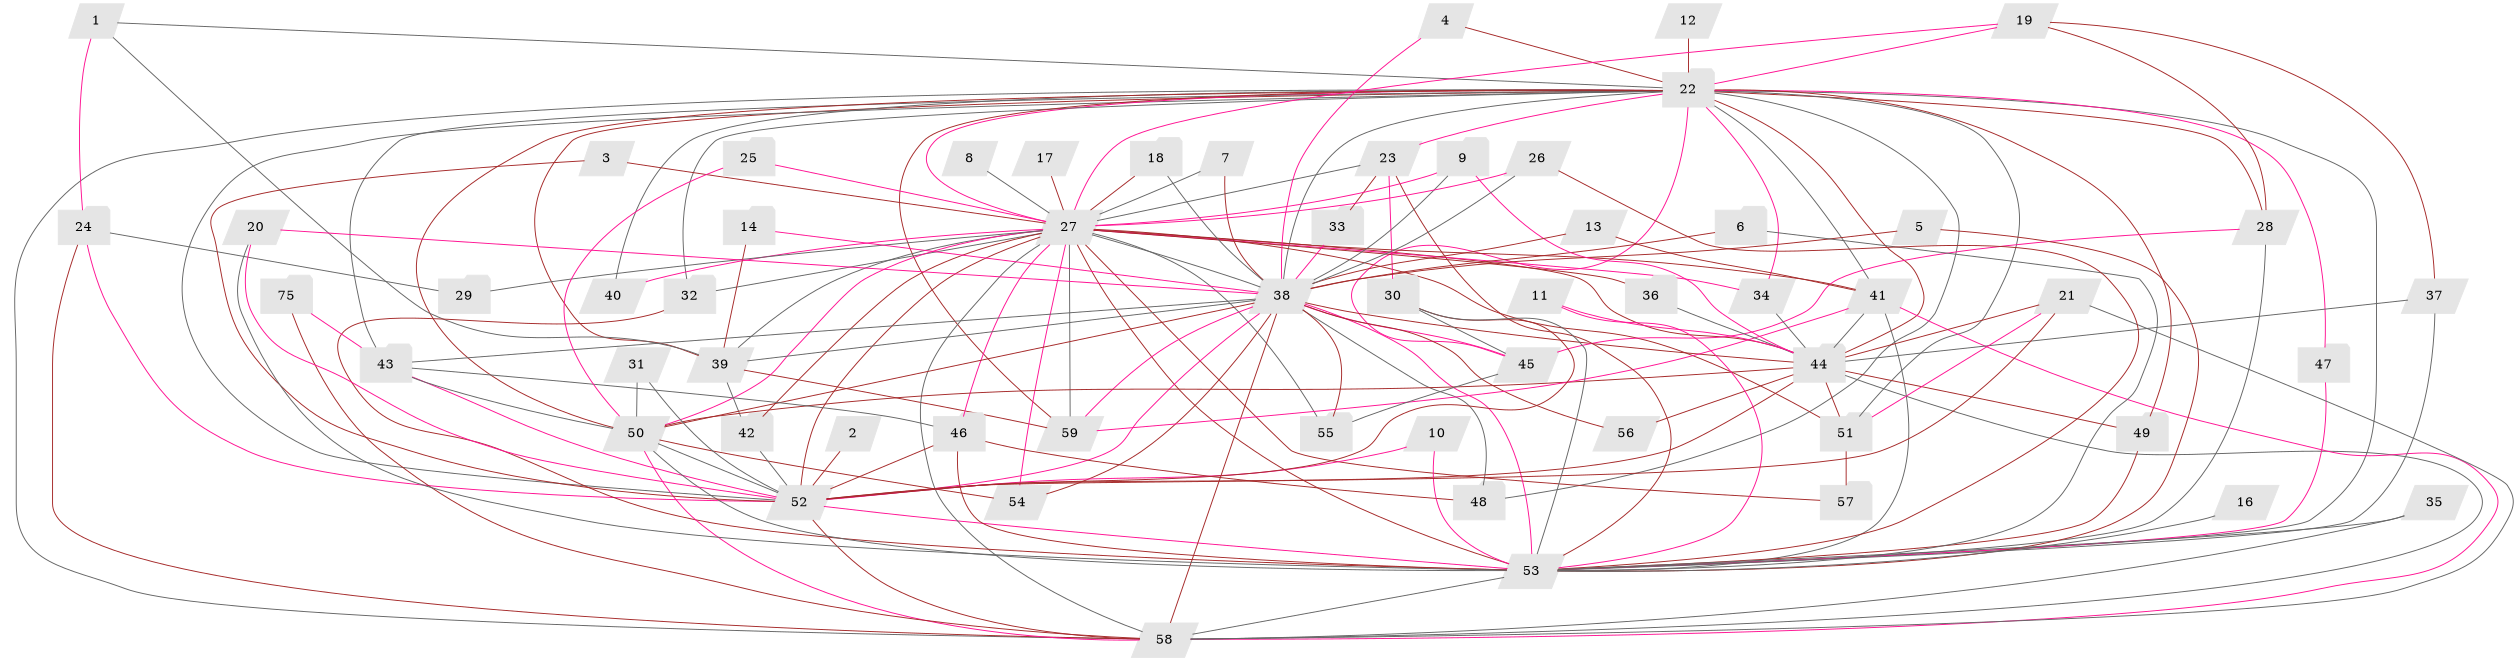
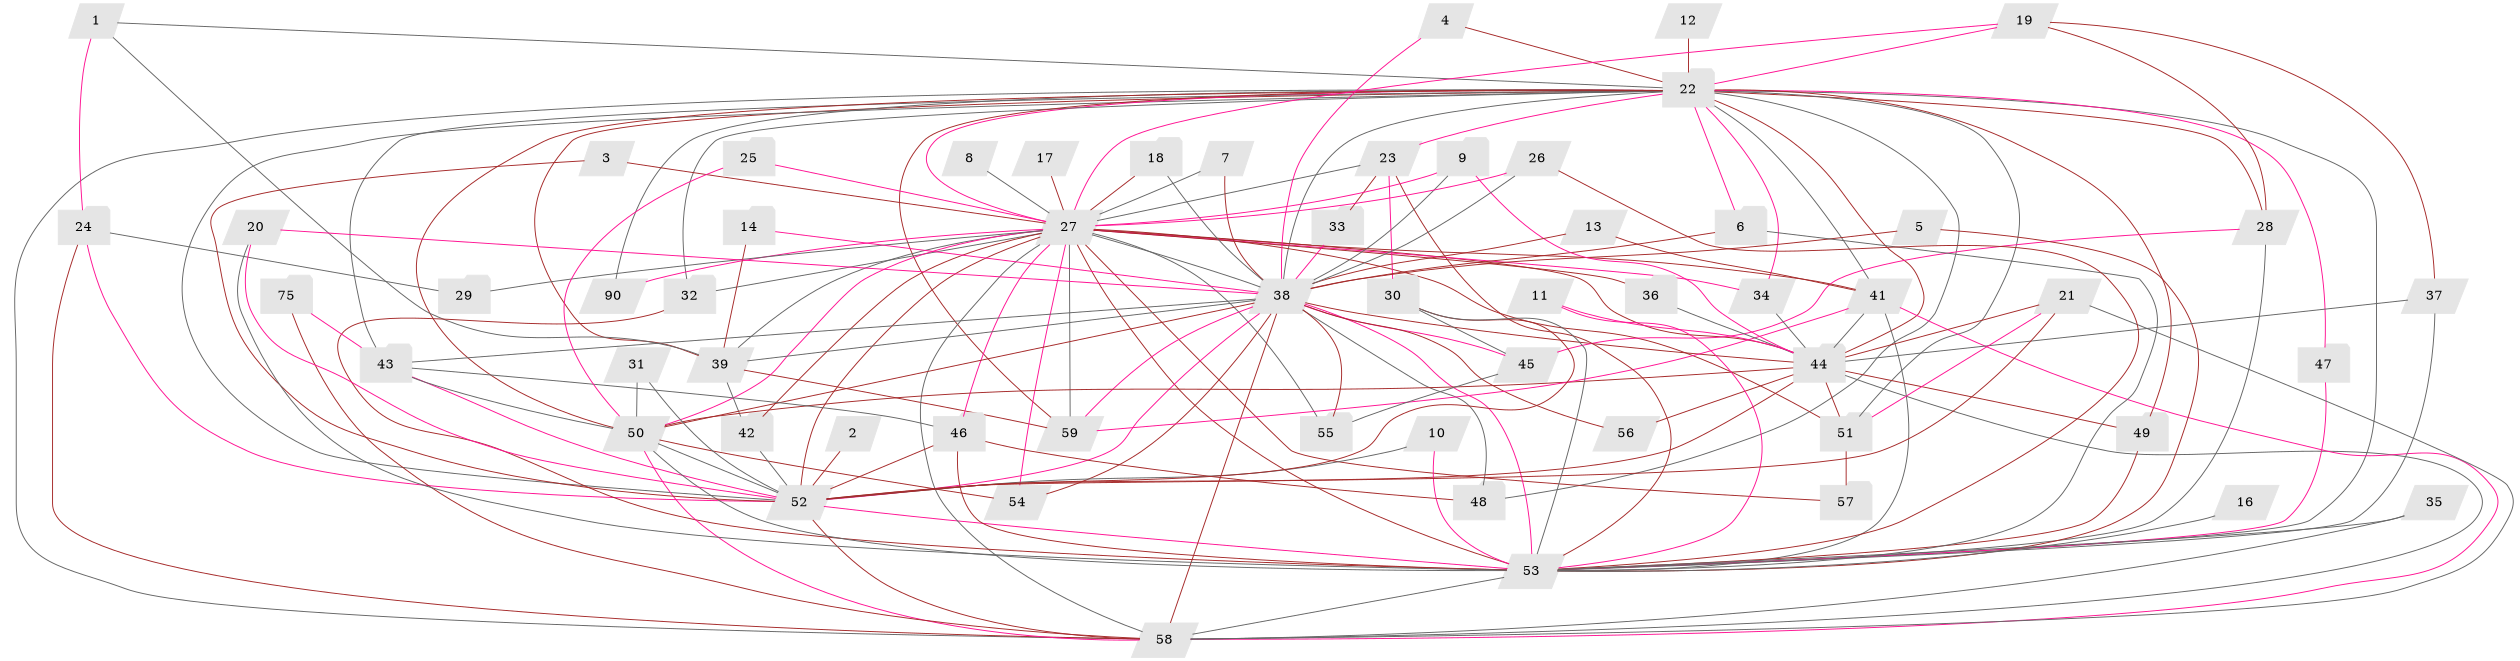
node "40": label "40" -> "90"
edge "22" -- "45": now "22" -- "6"
edge "10" -- "52": color deeppink -> gray40
